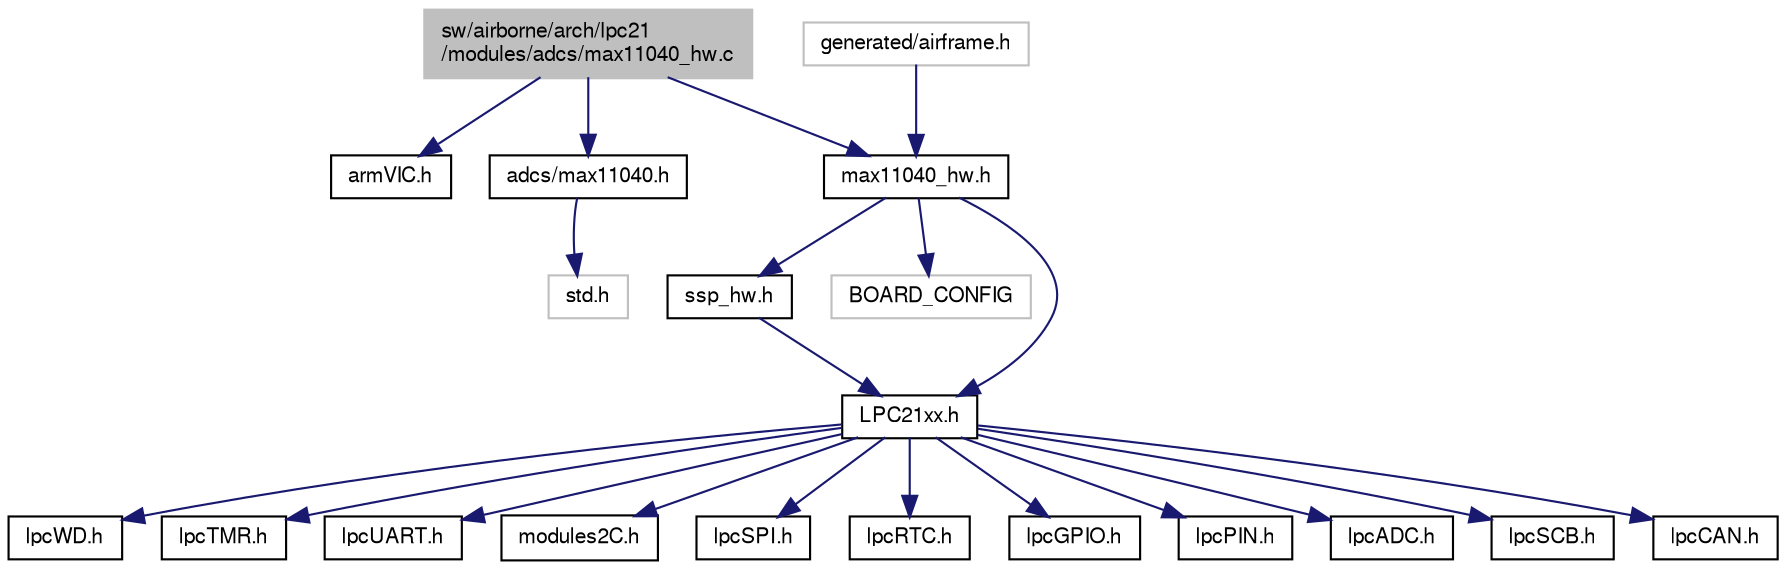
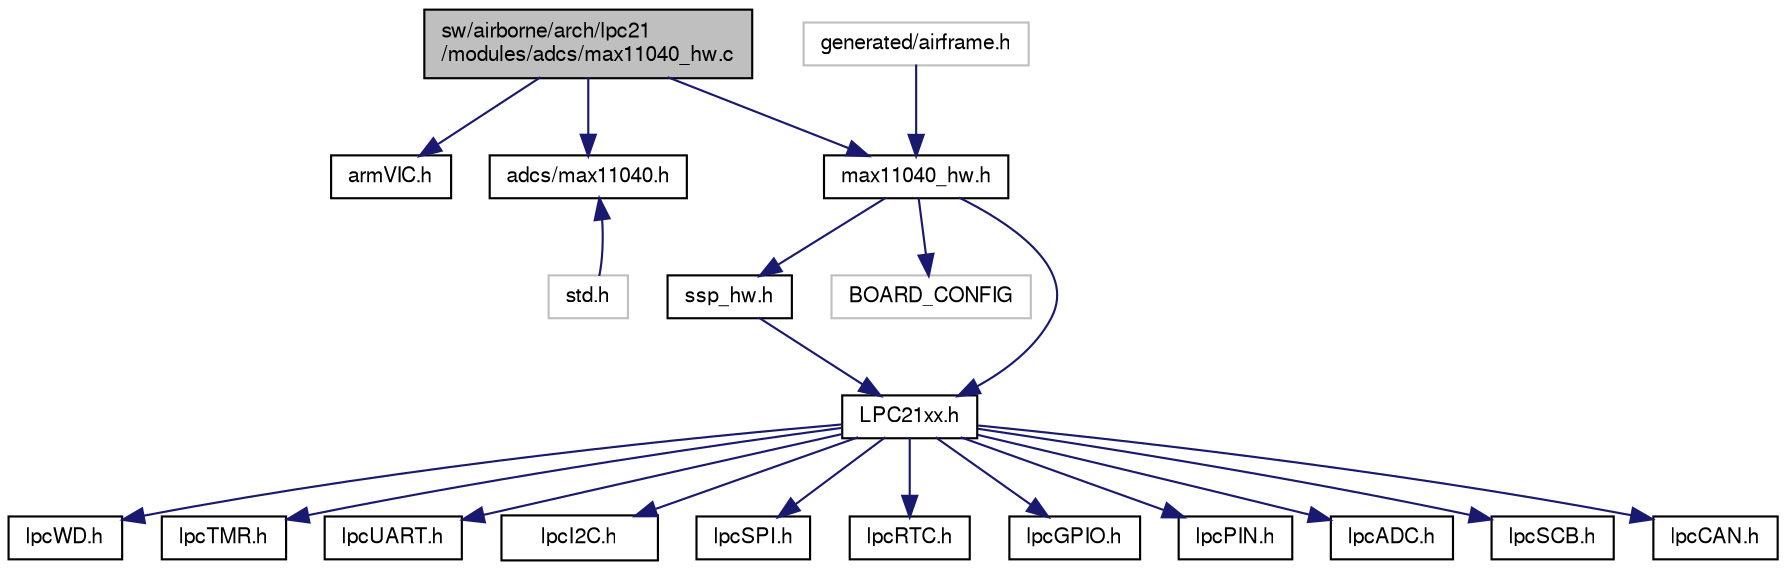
node "sw/airborne/arch/lpc21 /modules/adcs/max11040_hw.c": color grey75 -> black
edge "adcs/max11040.h" -> "std.h": reversed
node "modules2C.h": label "modules2C.h" -> "lpcI2C.h"
